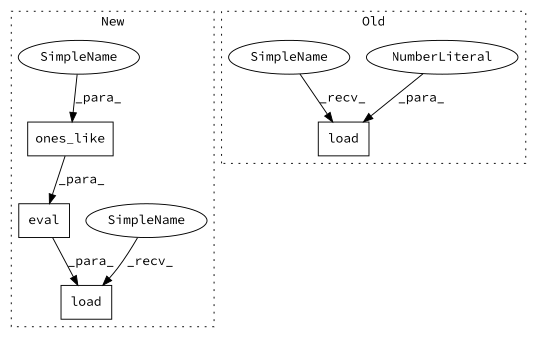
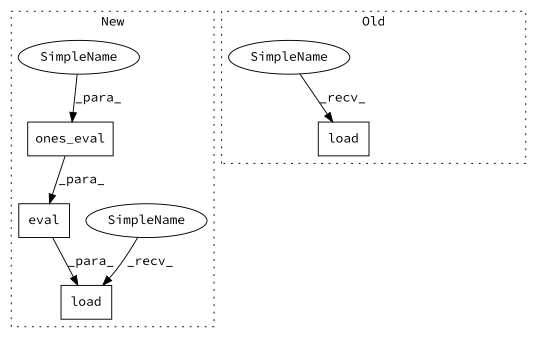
node "NumberLiteral": removed
node "ones_like": label "ones_like" -> "ones_eval"
